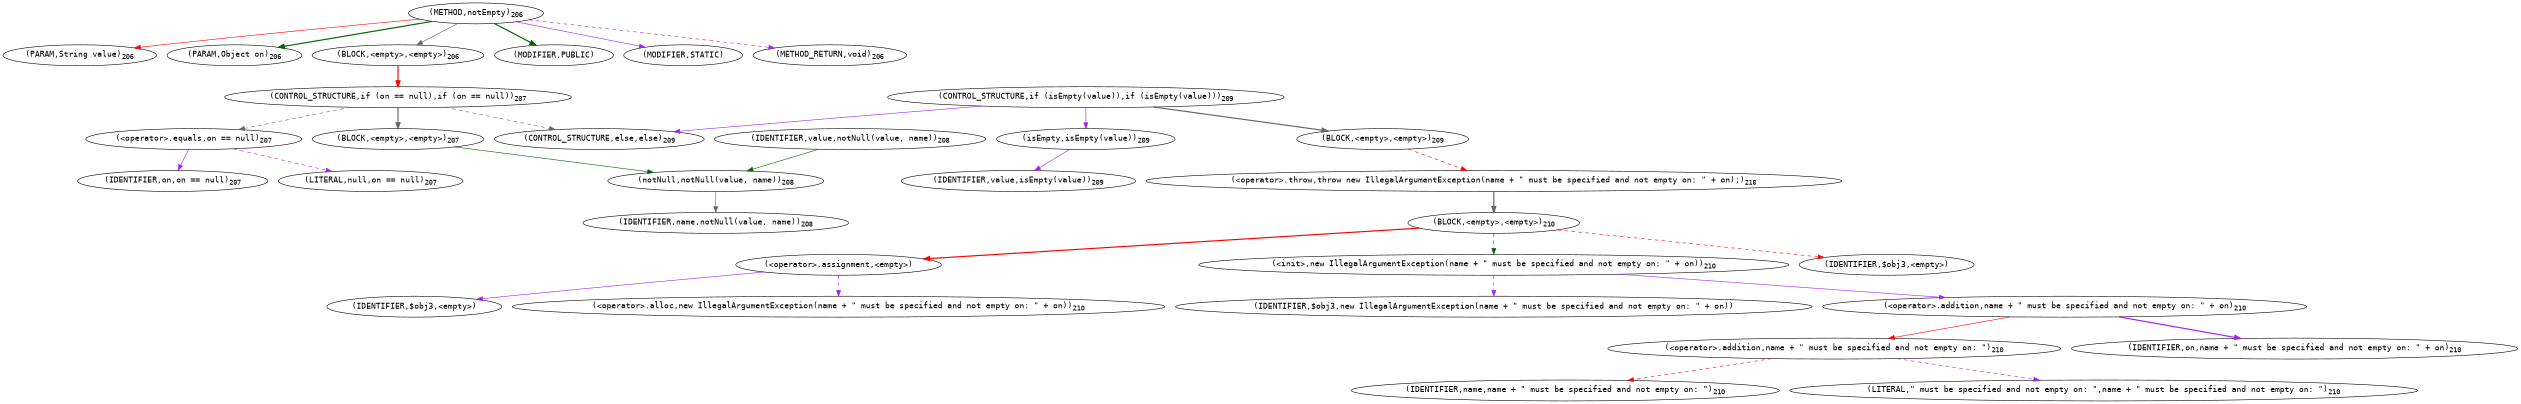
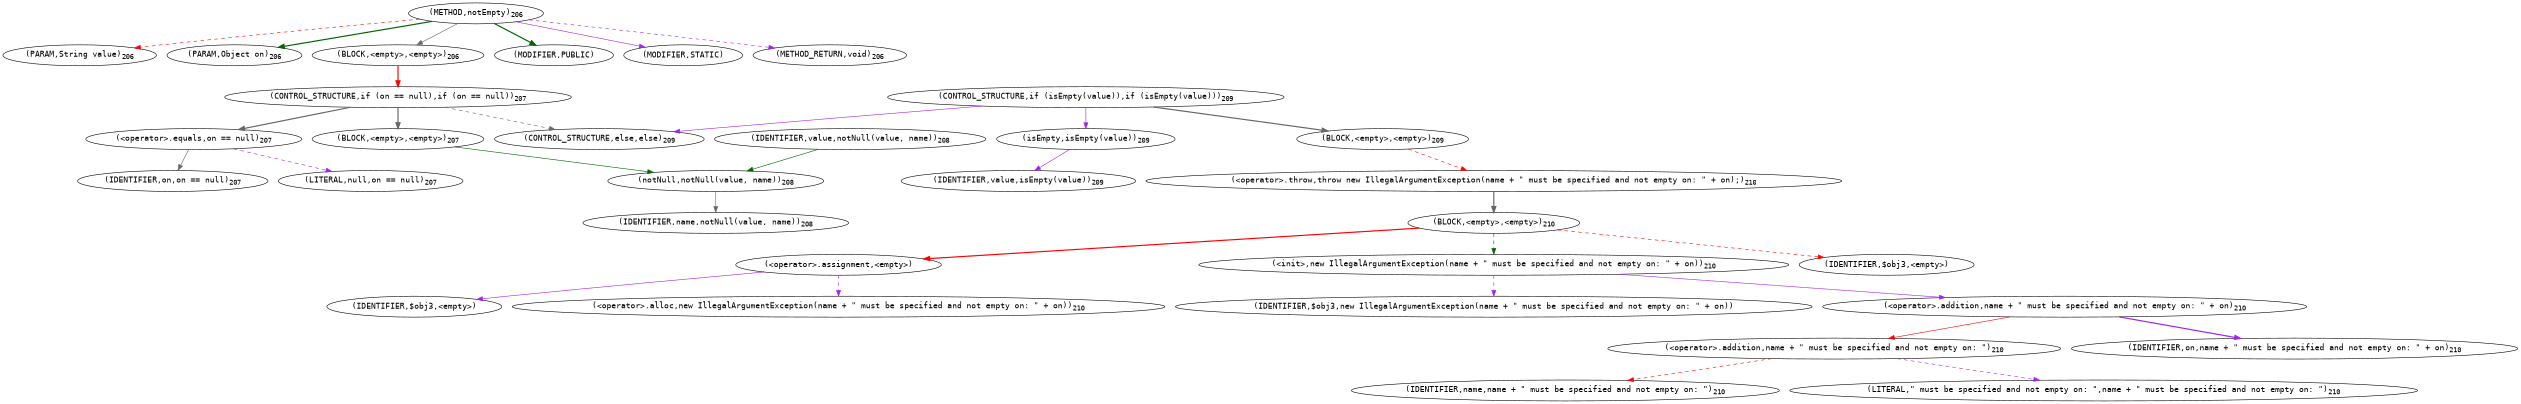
edge "(METHOD,notEmpty)" -> "(PARAM,String value)": style solid -> dashed
edge "(CONTROL_STRUCTURE,if (on == null),if (on == null))" -> "(<operator>.equals,on == null)": style dashed -> bold
edge "(<operator>.equals,on == null)" -> "(IDENTIFIER,on,on == null)": color purple -> gray40
